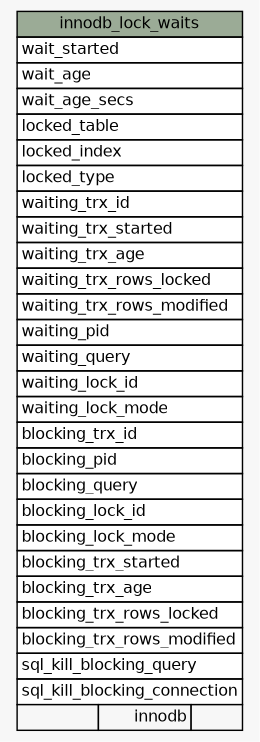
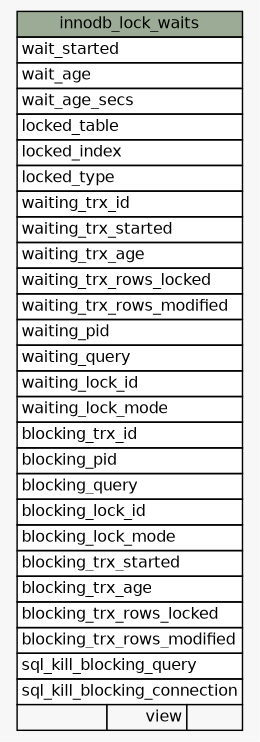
node "innodb_lock_waits": text "innodb" -> "view"
